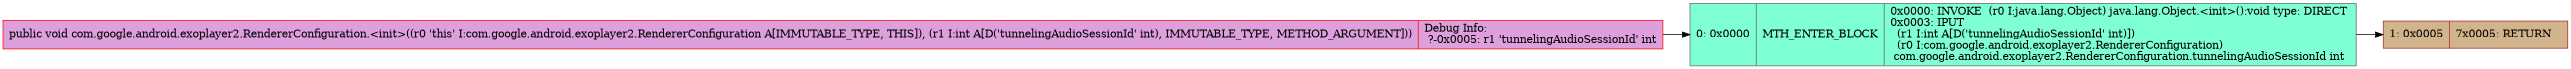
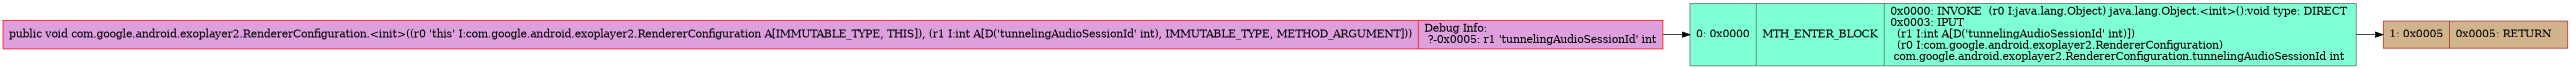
node "1: 0x0005": text "7x0005: RETURN" -> "0x0005: RETURN"
